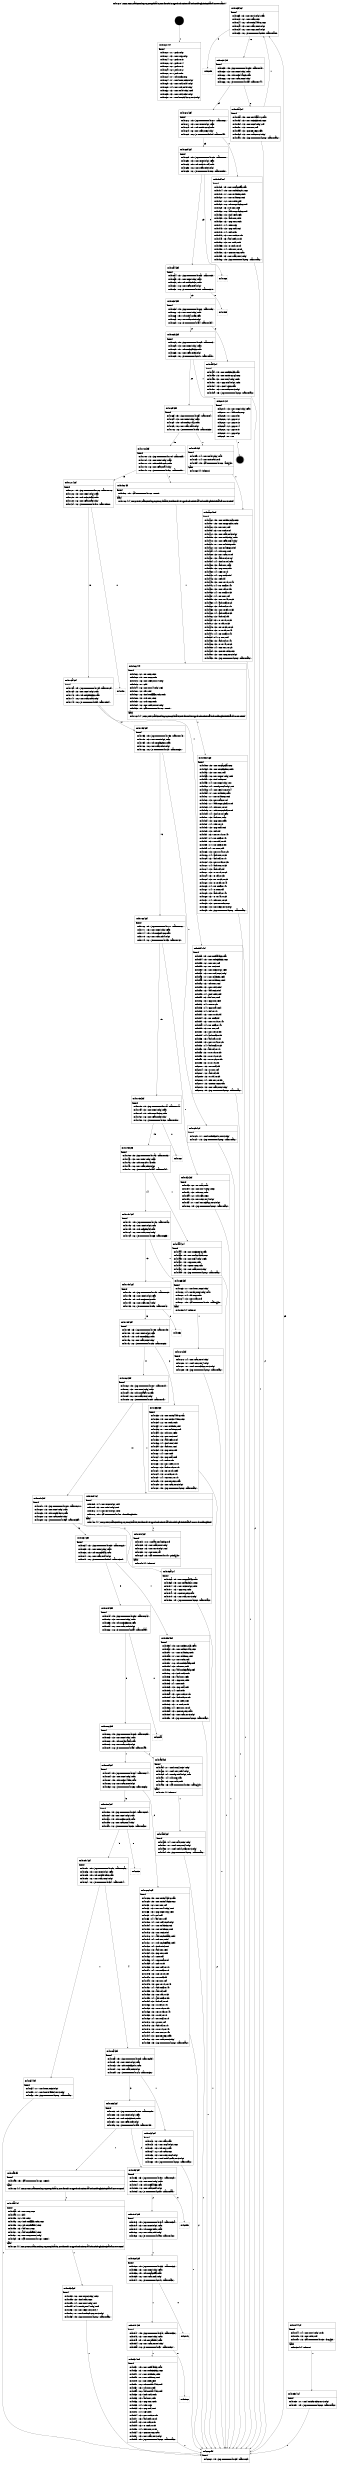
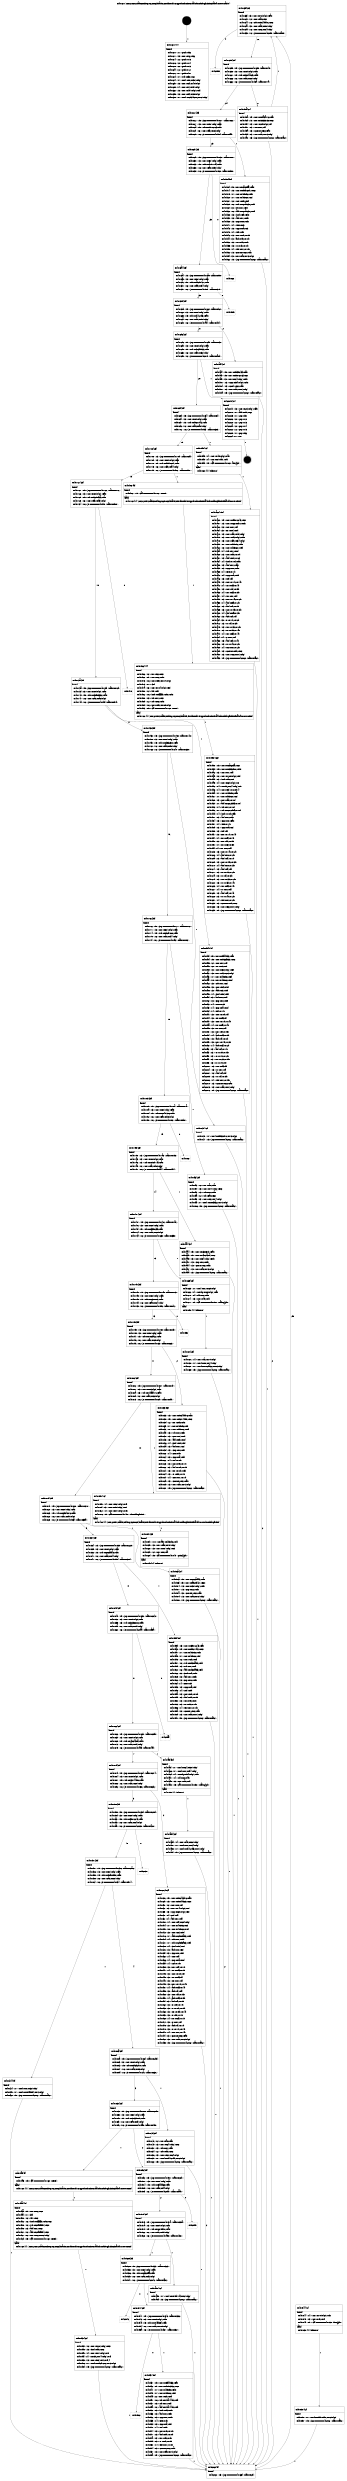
node "0x401a98 [12]": added
